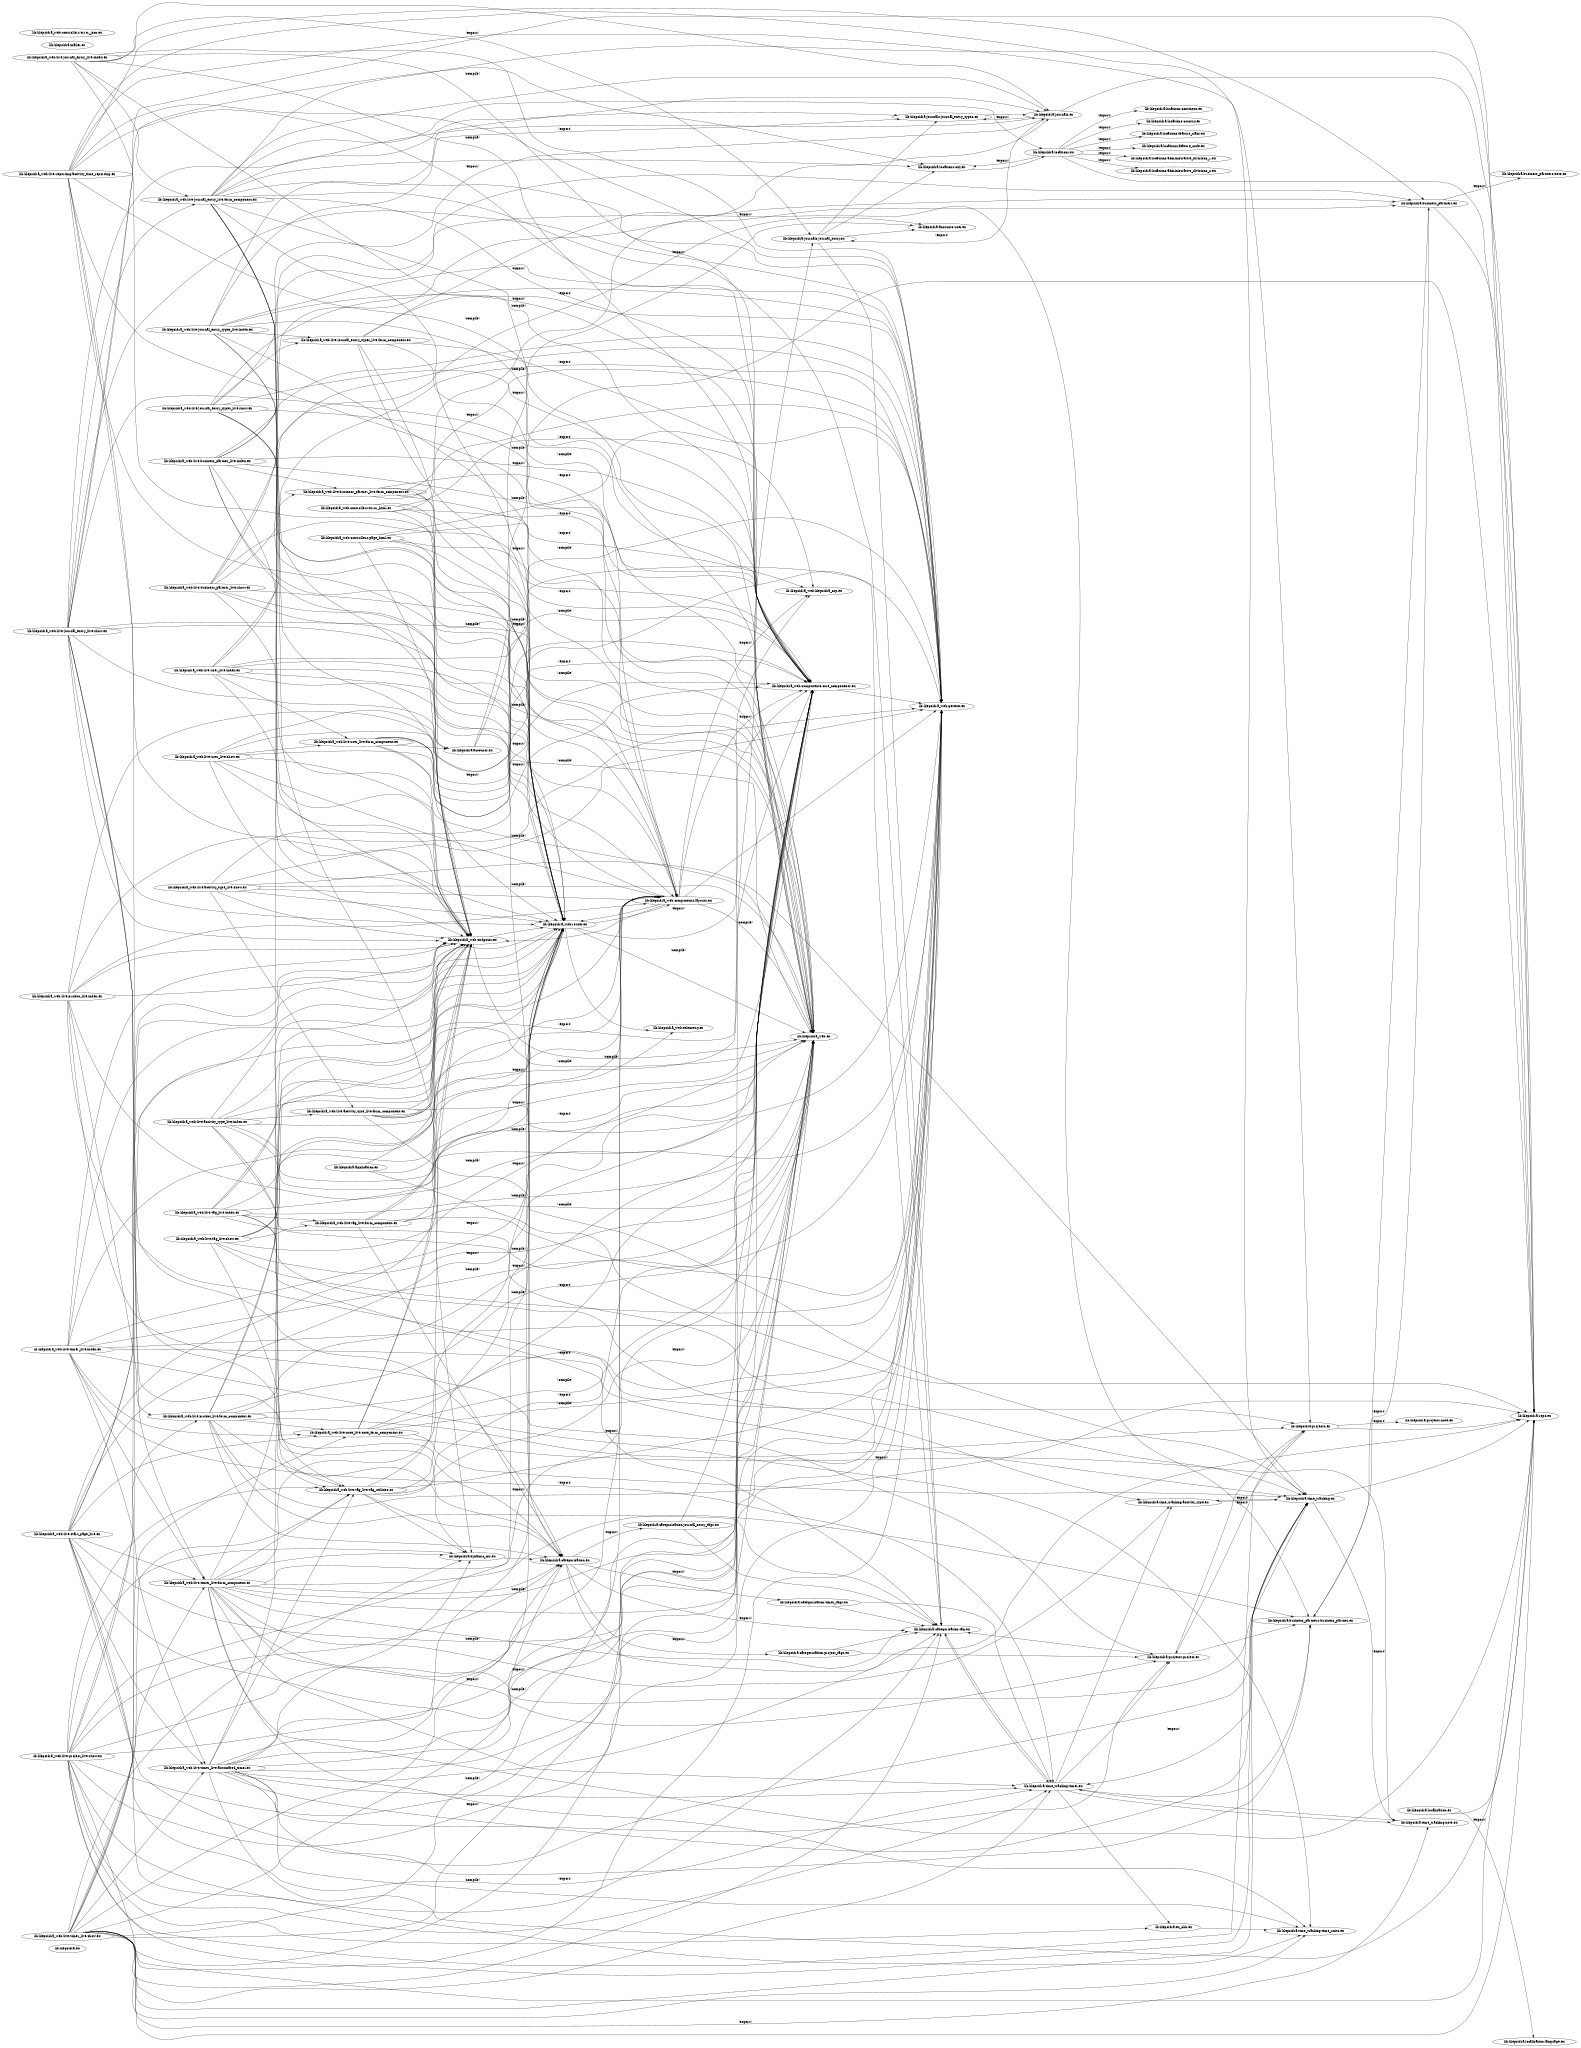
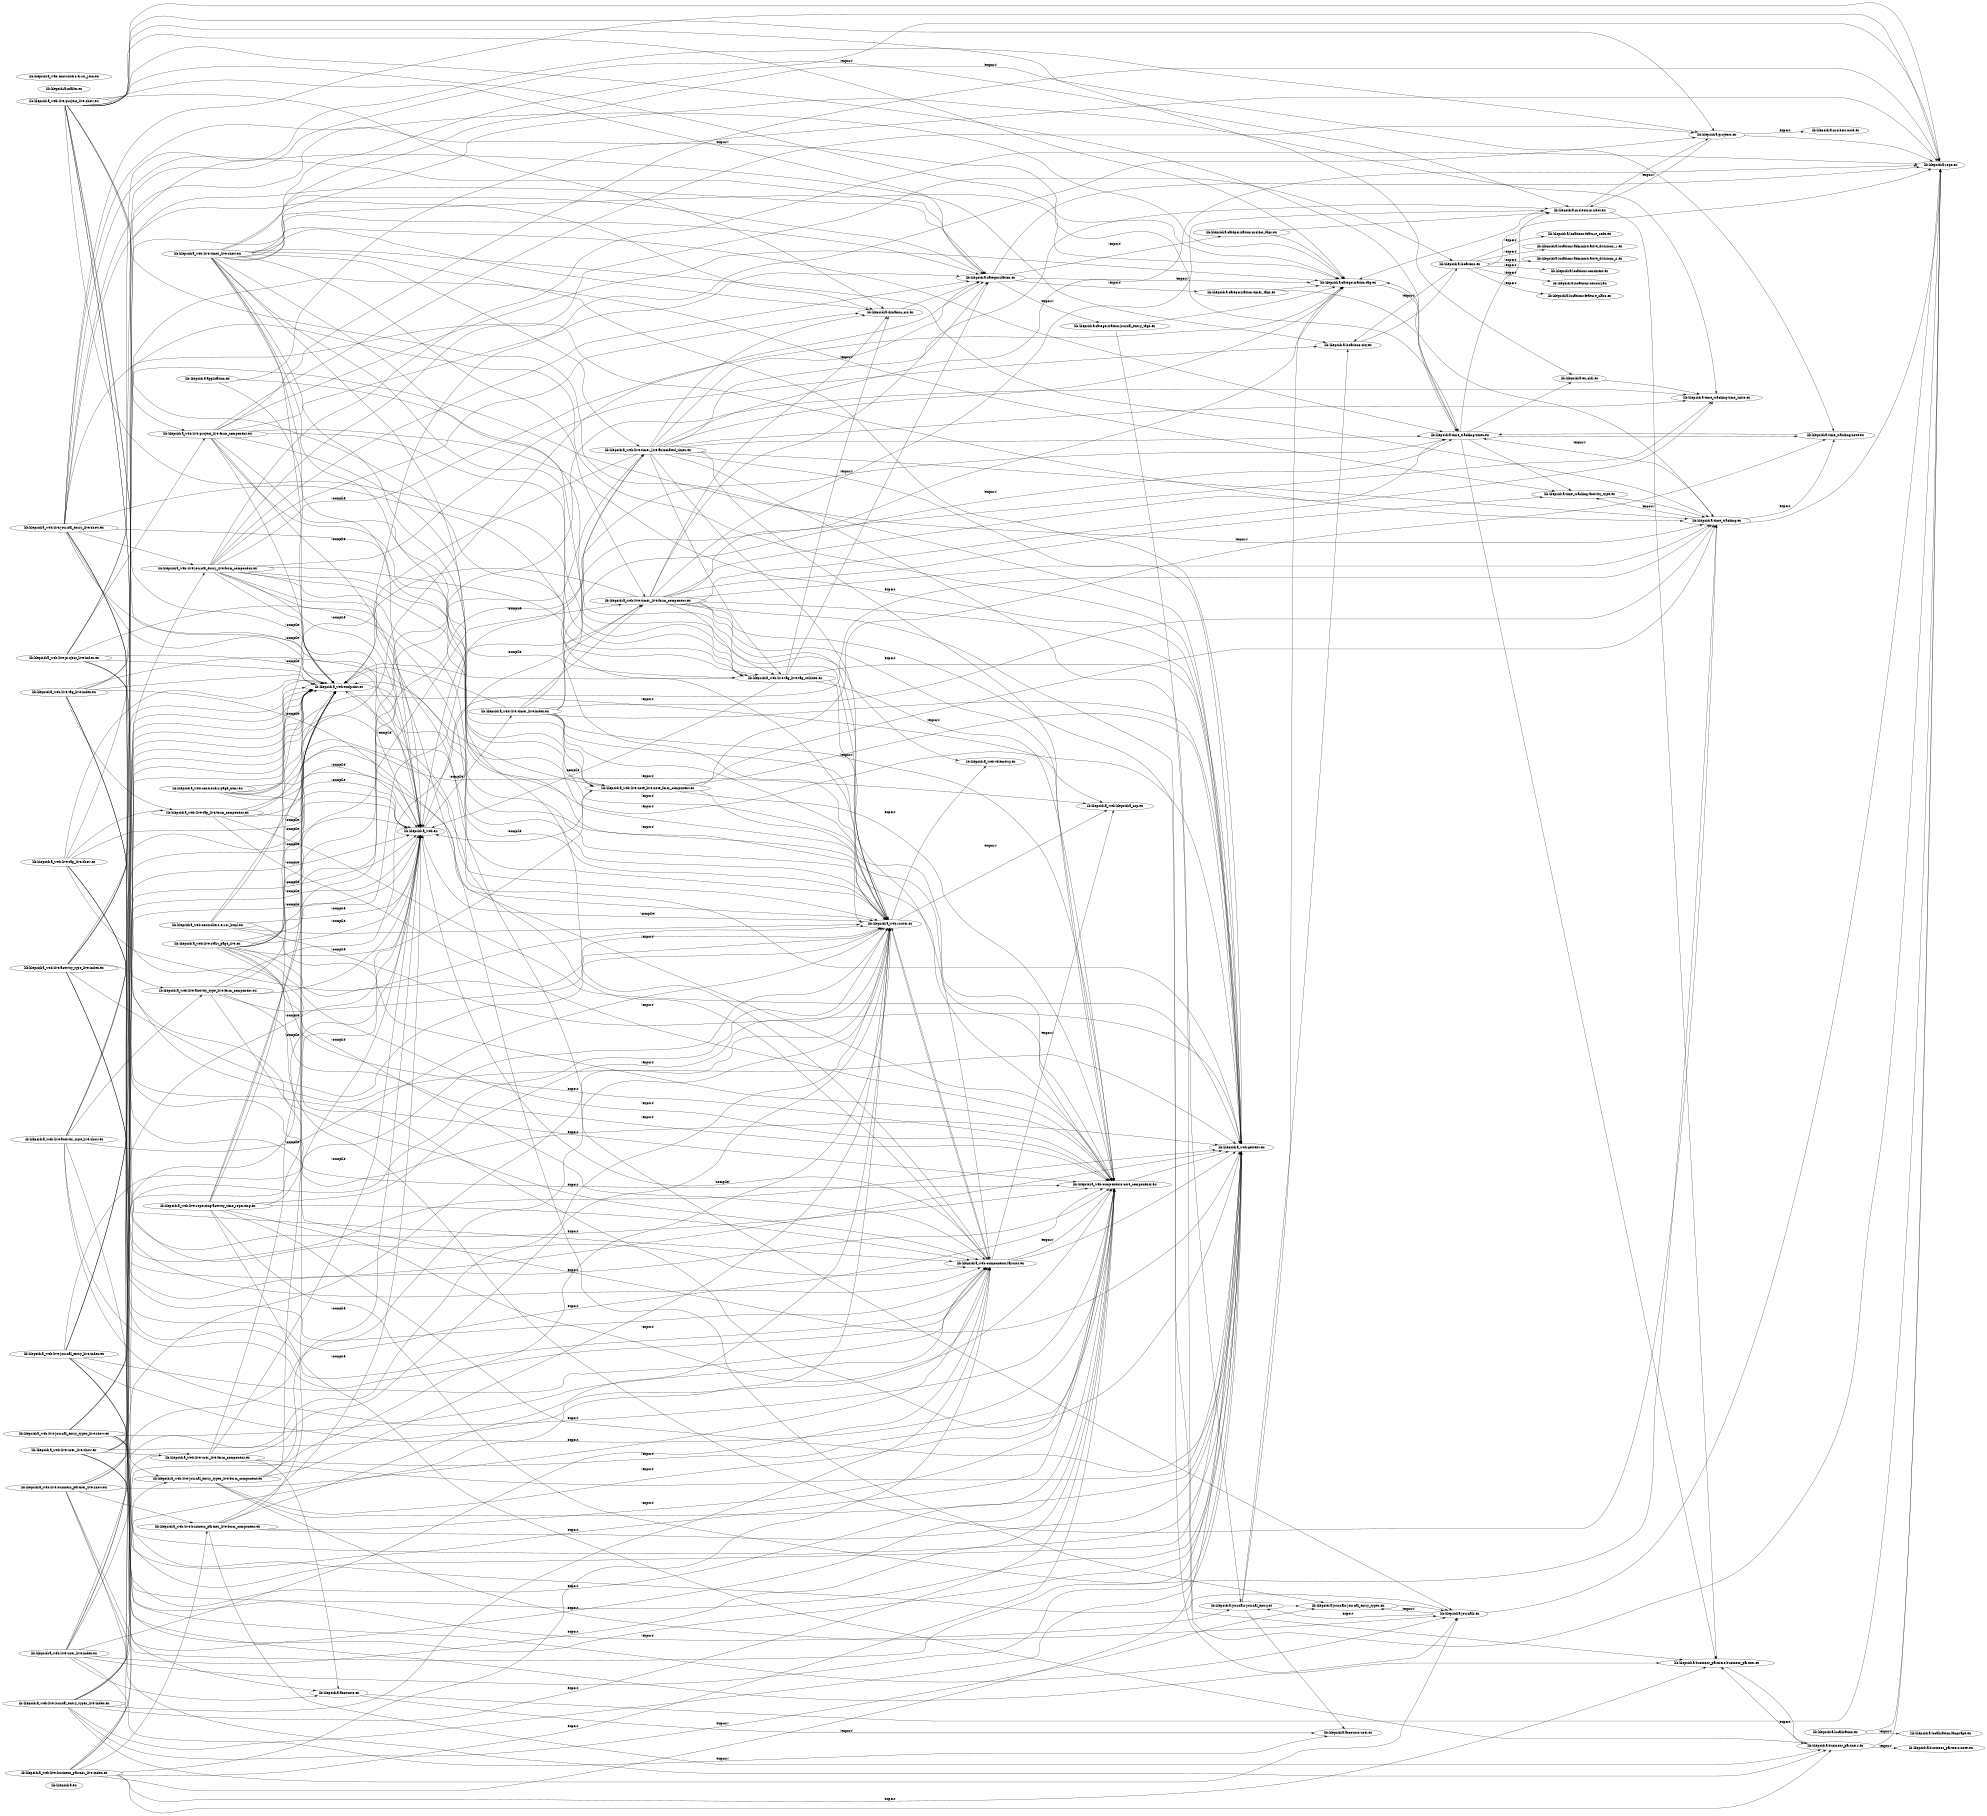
edge "lib/klepsidra_web/live/journal_entry_live/index.ex" -> "lib/klepsidra_web/components/core_components.ex": label "(compile)" -> "(export)"
edge "lib/klepsidra_web/live/journal_entry_live/index.ex" -> "lib/klepsidra_web/endpoint.ex": added
edge "lib/klepsidra_web/live/timer_live/index.ex" -> "lib/klepsidra_web.ex": reversed
